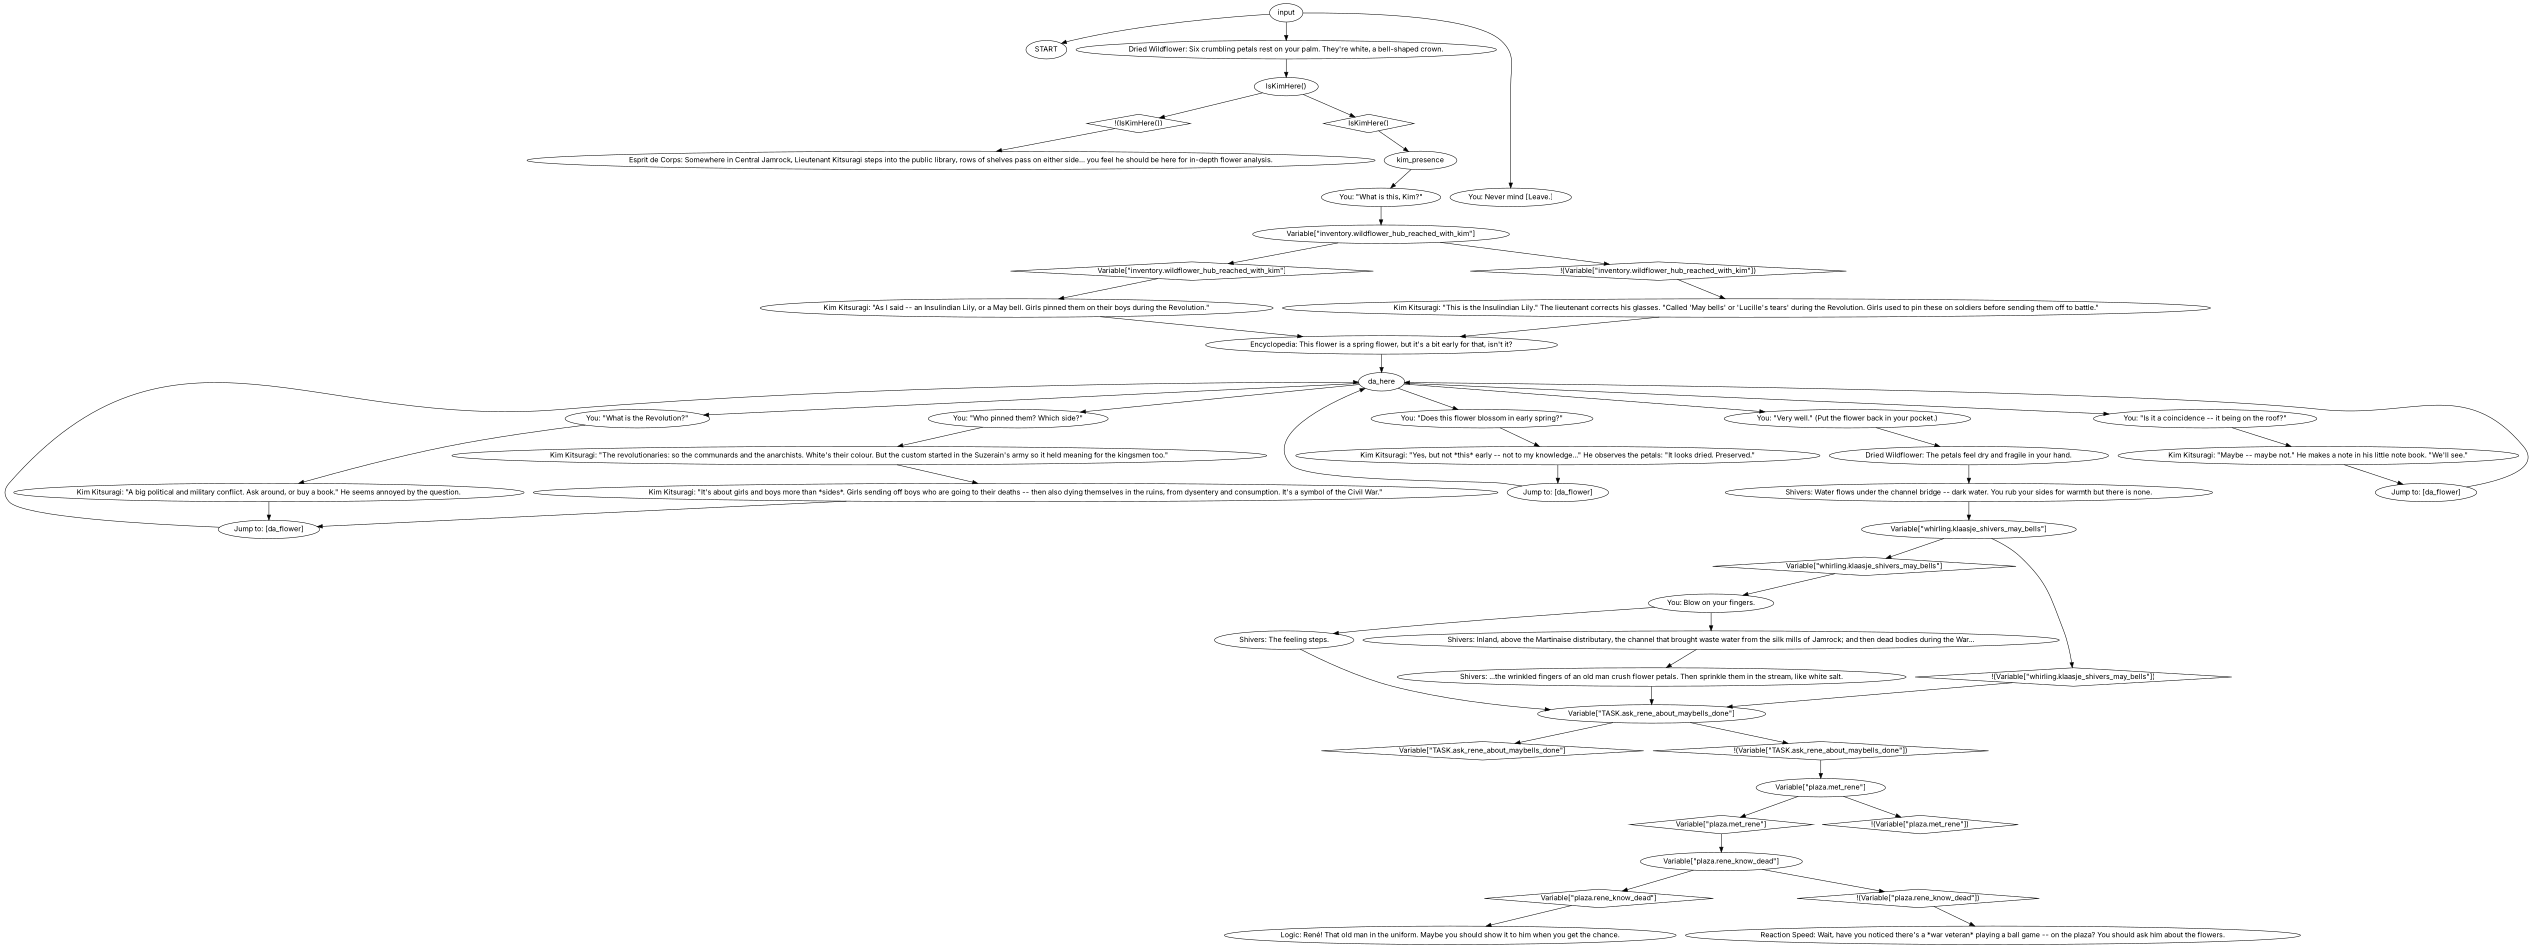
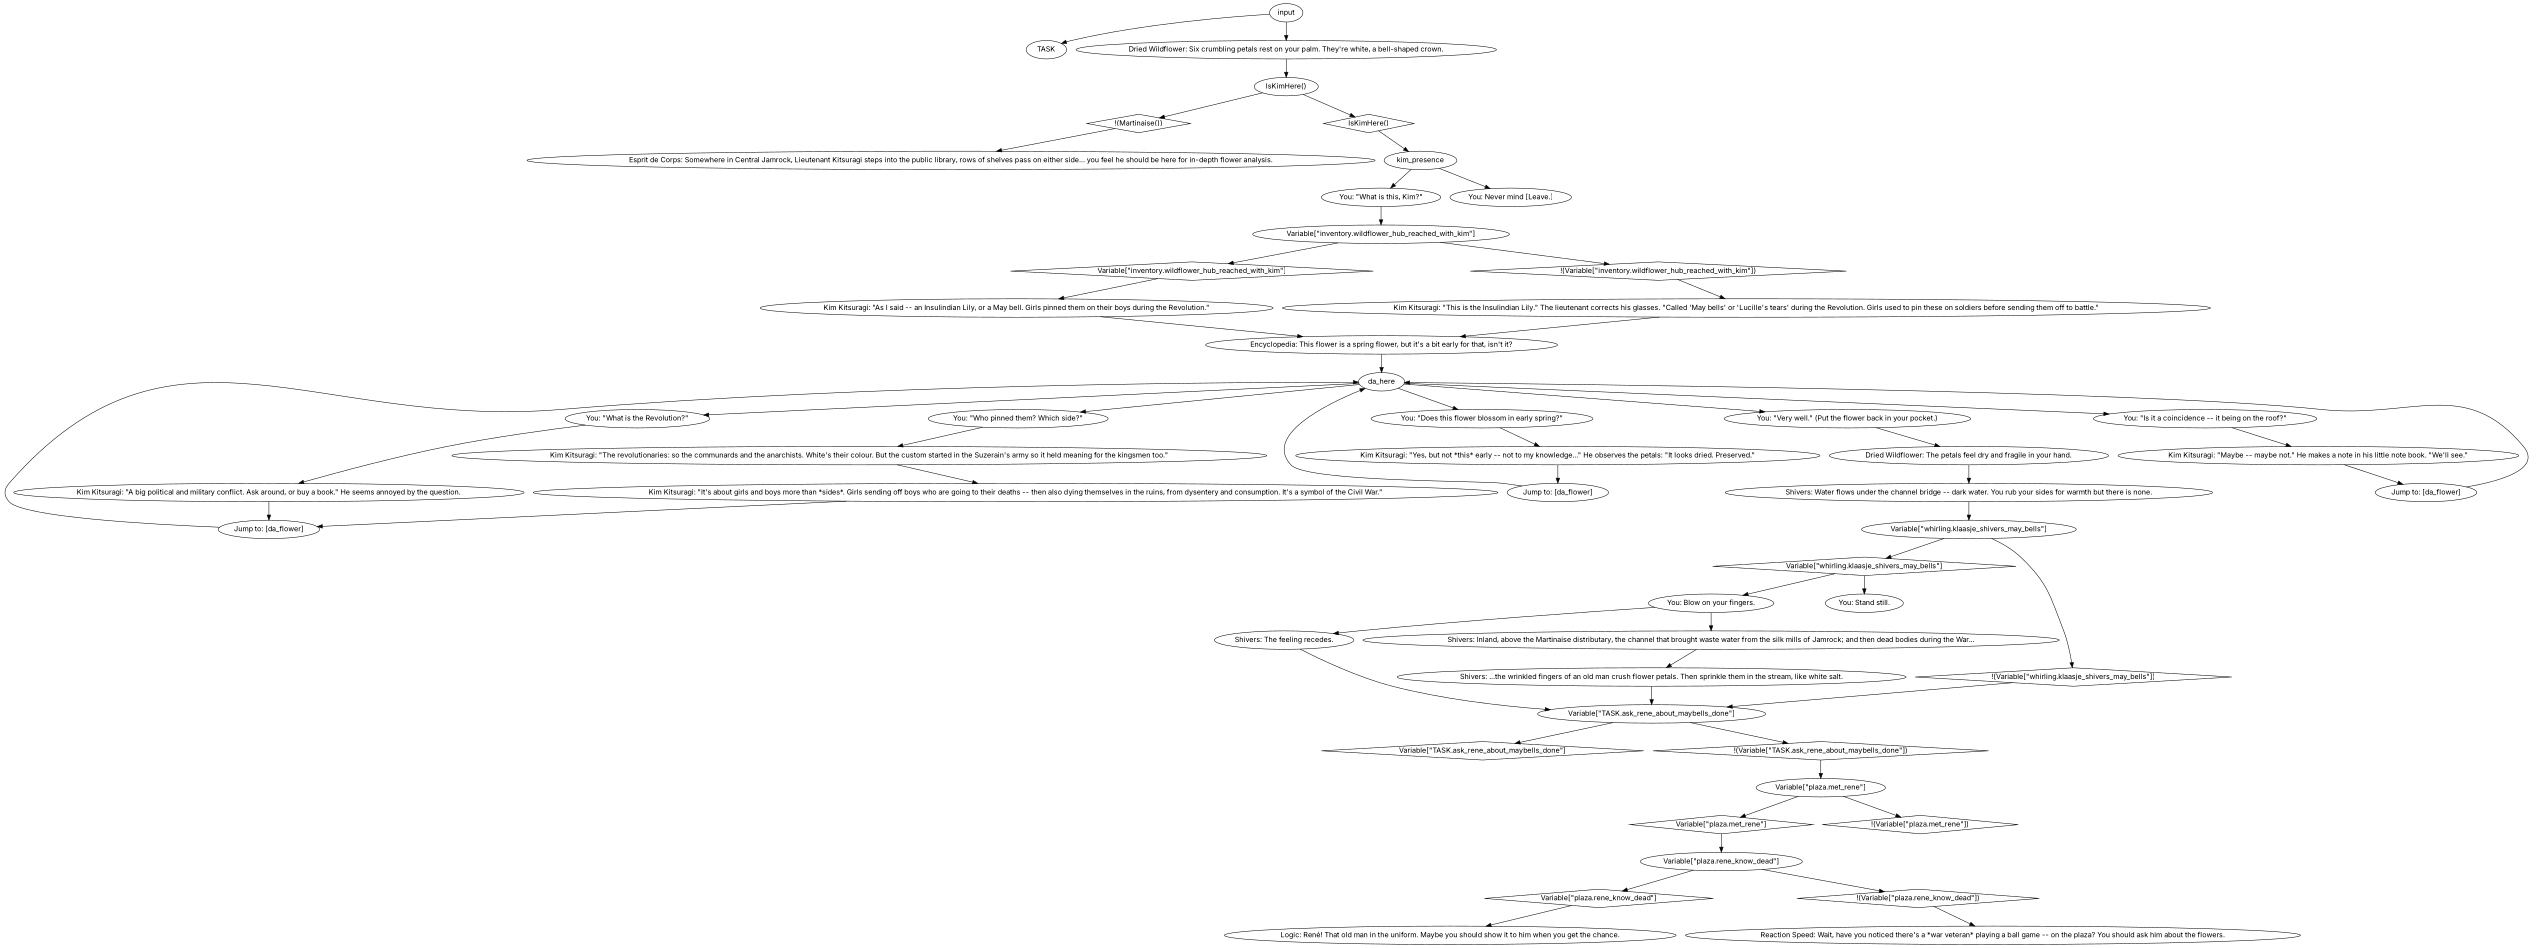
edge "input" -> "You: Never mind [Leave.]": now "kim_presence" -> "You: Never mind [Leave.]"
node "START": label "START" -> "TASK"
node "!(IsKimHere())": label "!(IsKimHere())" -> "!(Martinaise())"
node "You: Stand still.": added
node "Shivers: The feeling steps.": label "Shivers: The feeling steps." -> "Shivers: The feeling recedes."
